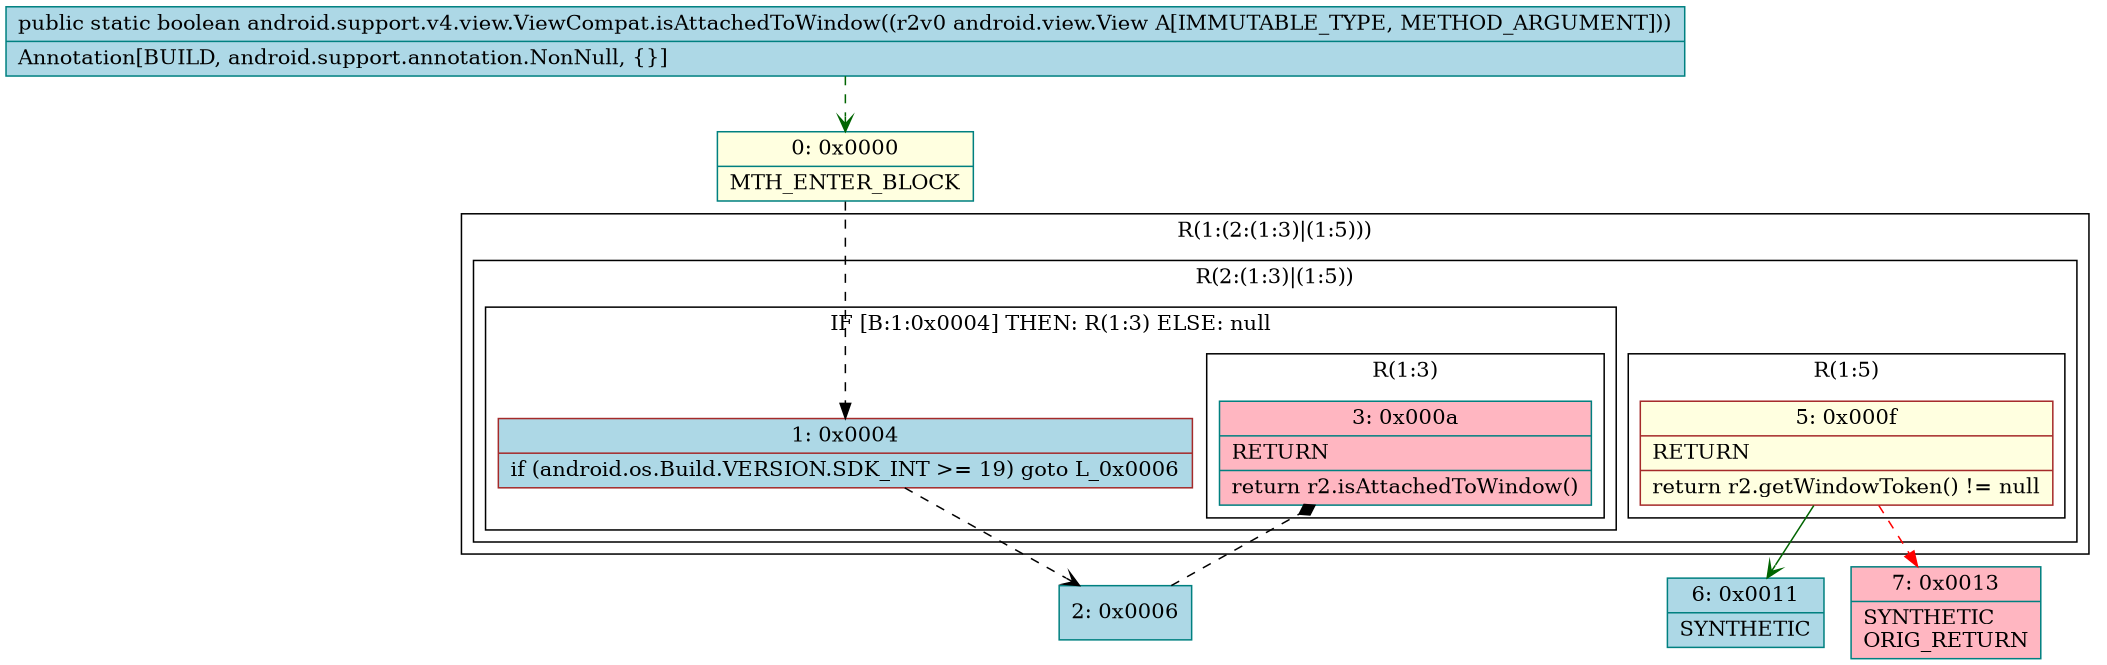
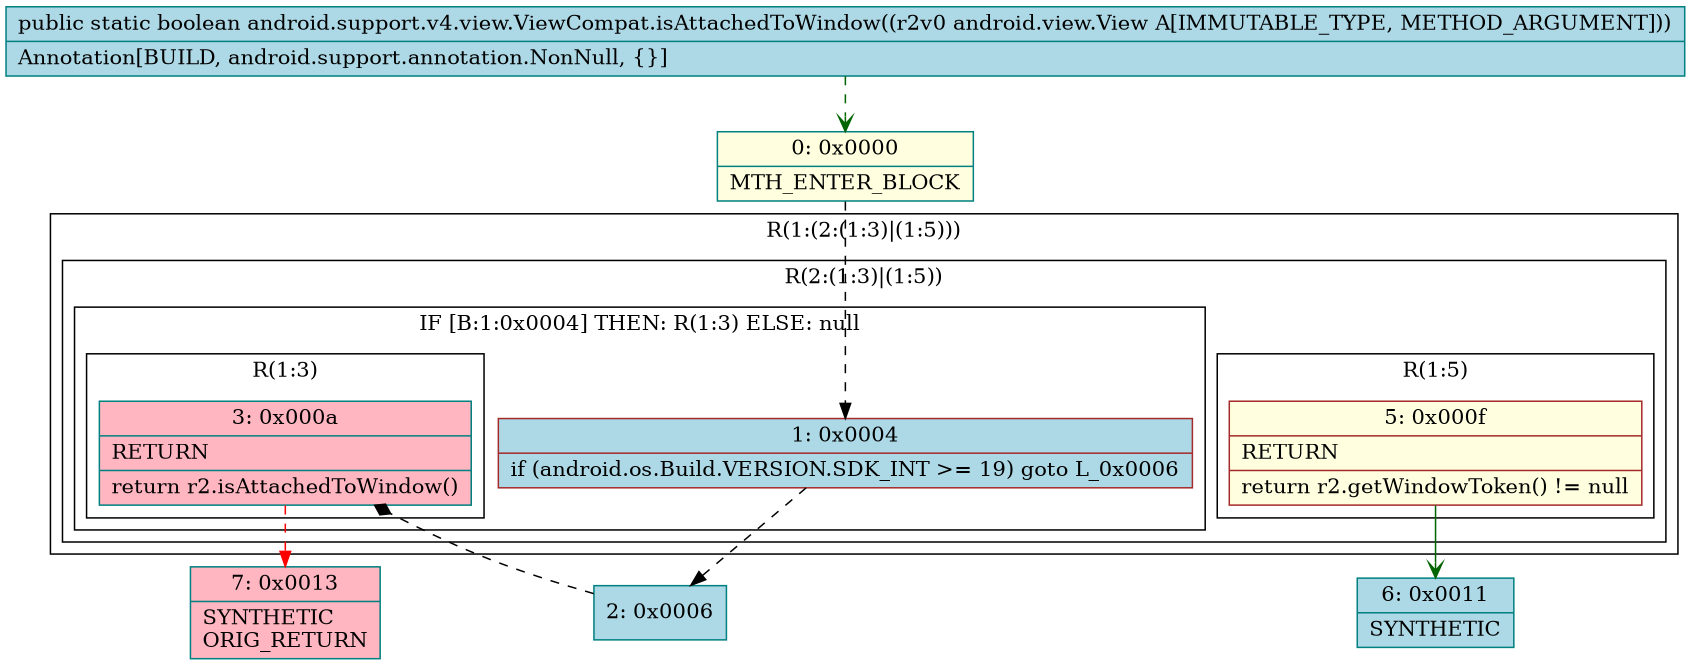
edge "1: 0x0004" -> "2: 0x0006": arrowhead vee -> normal
edge "5: 0x000f" -> "7: 0x0013": now "3: 0x000a" -> "7: 0x0013"
